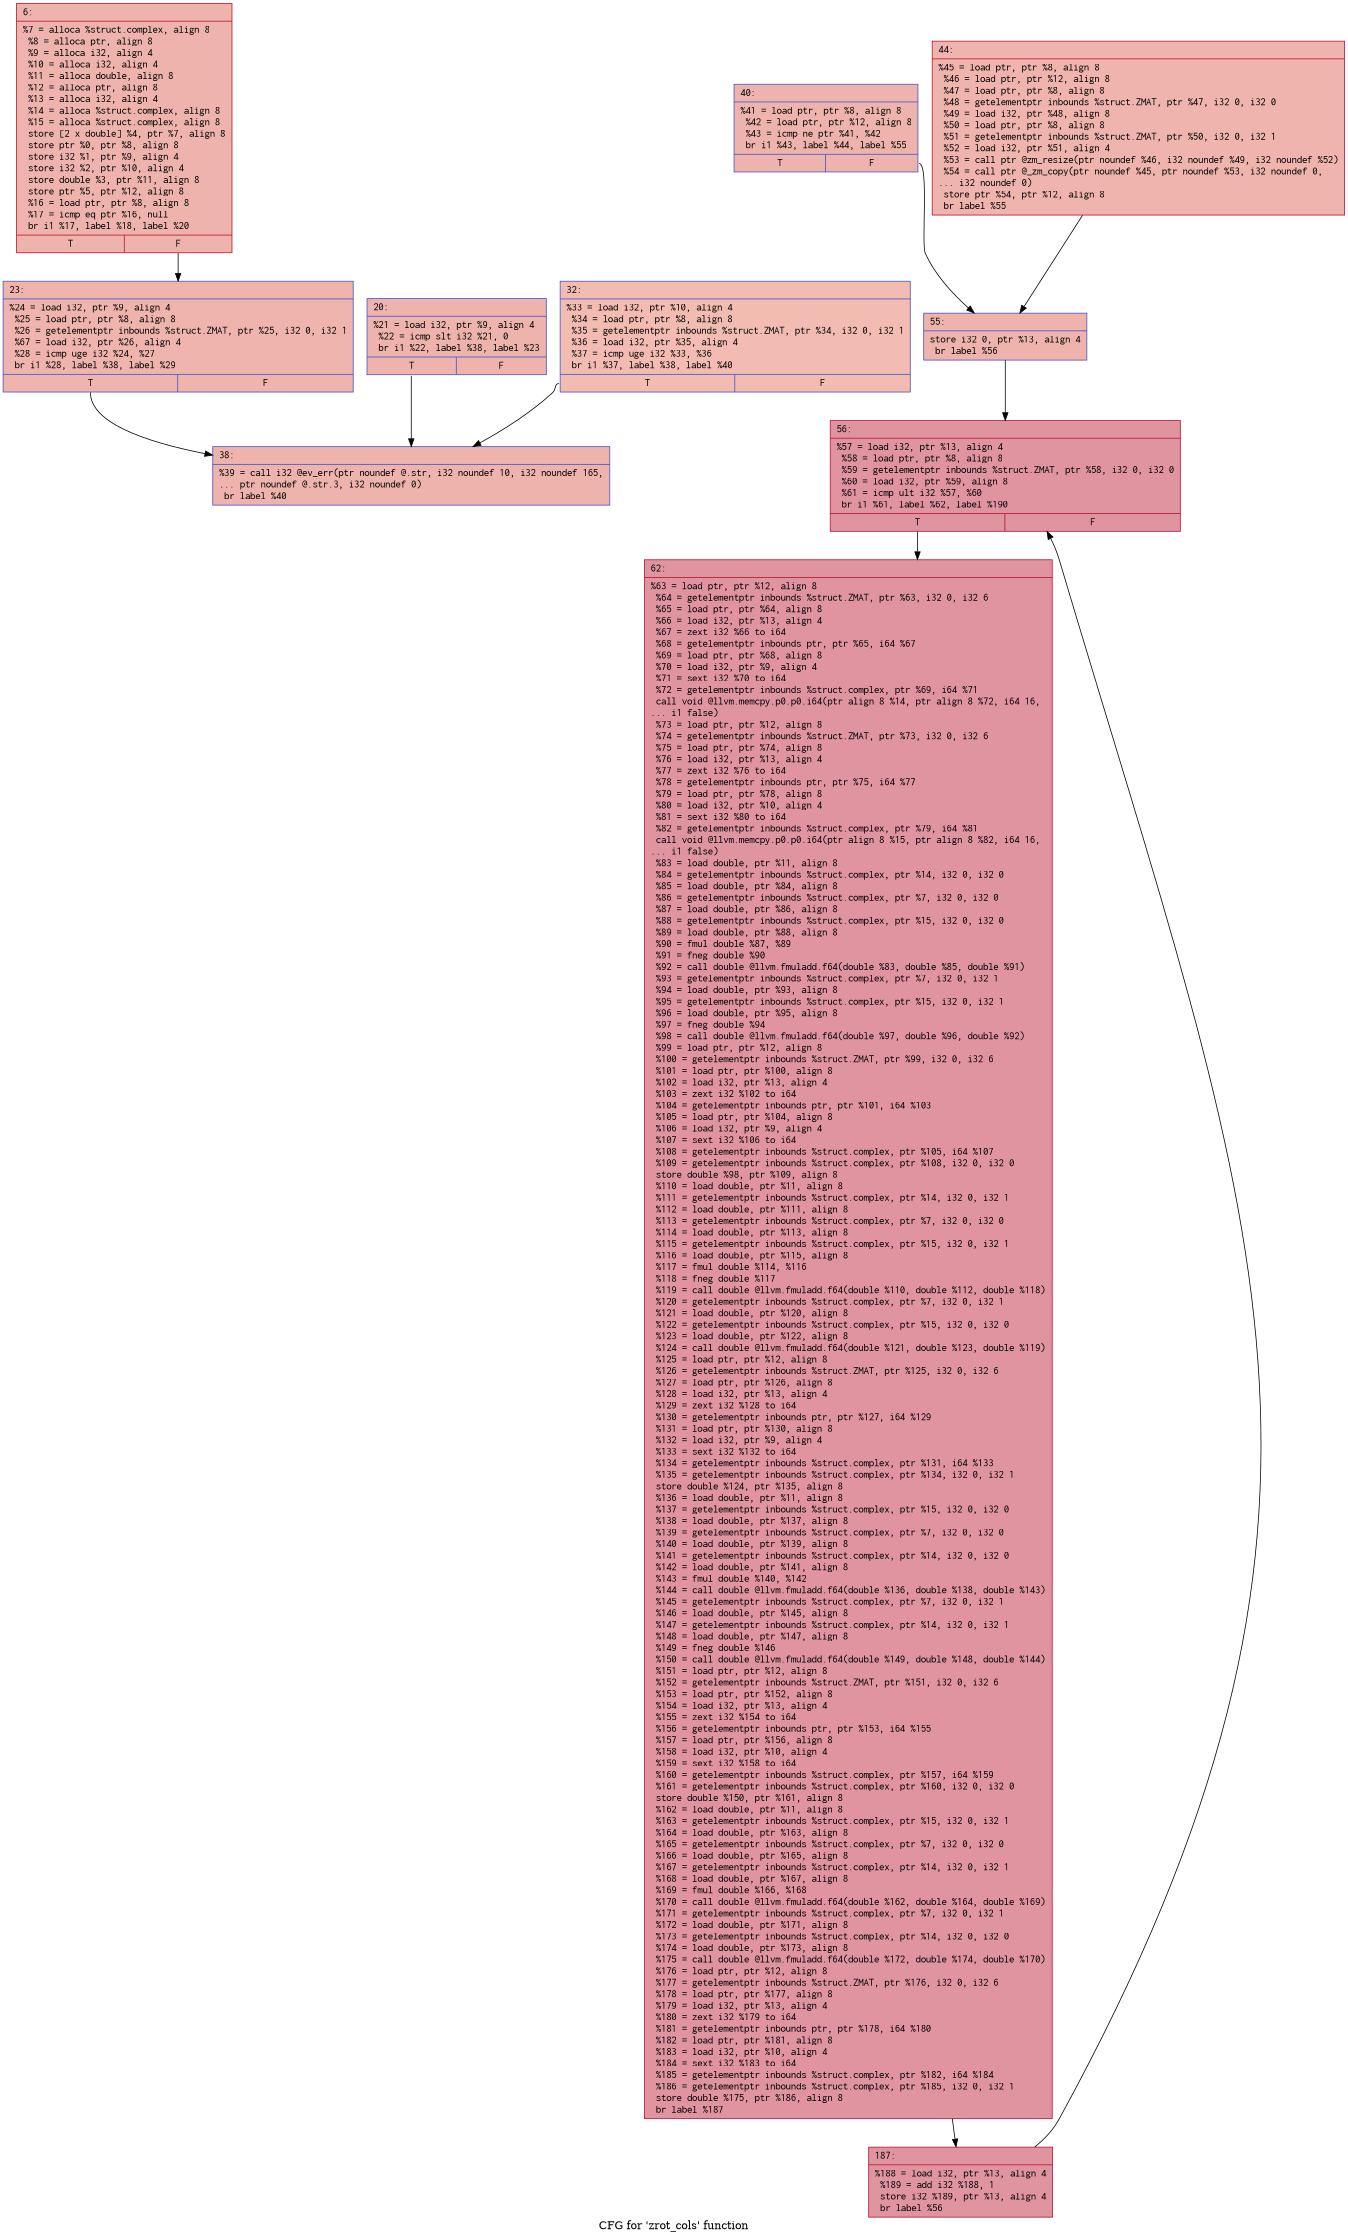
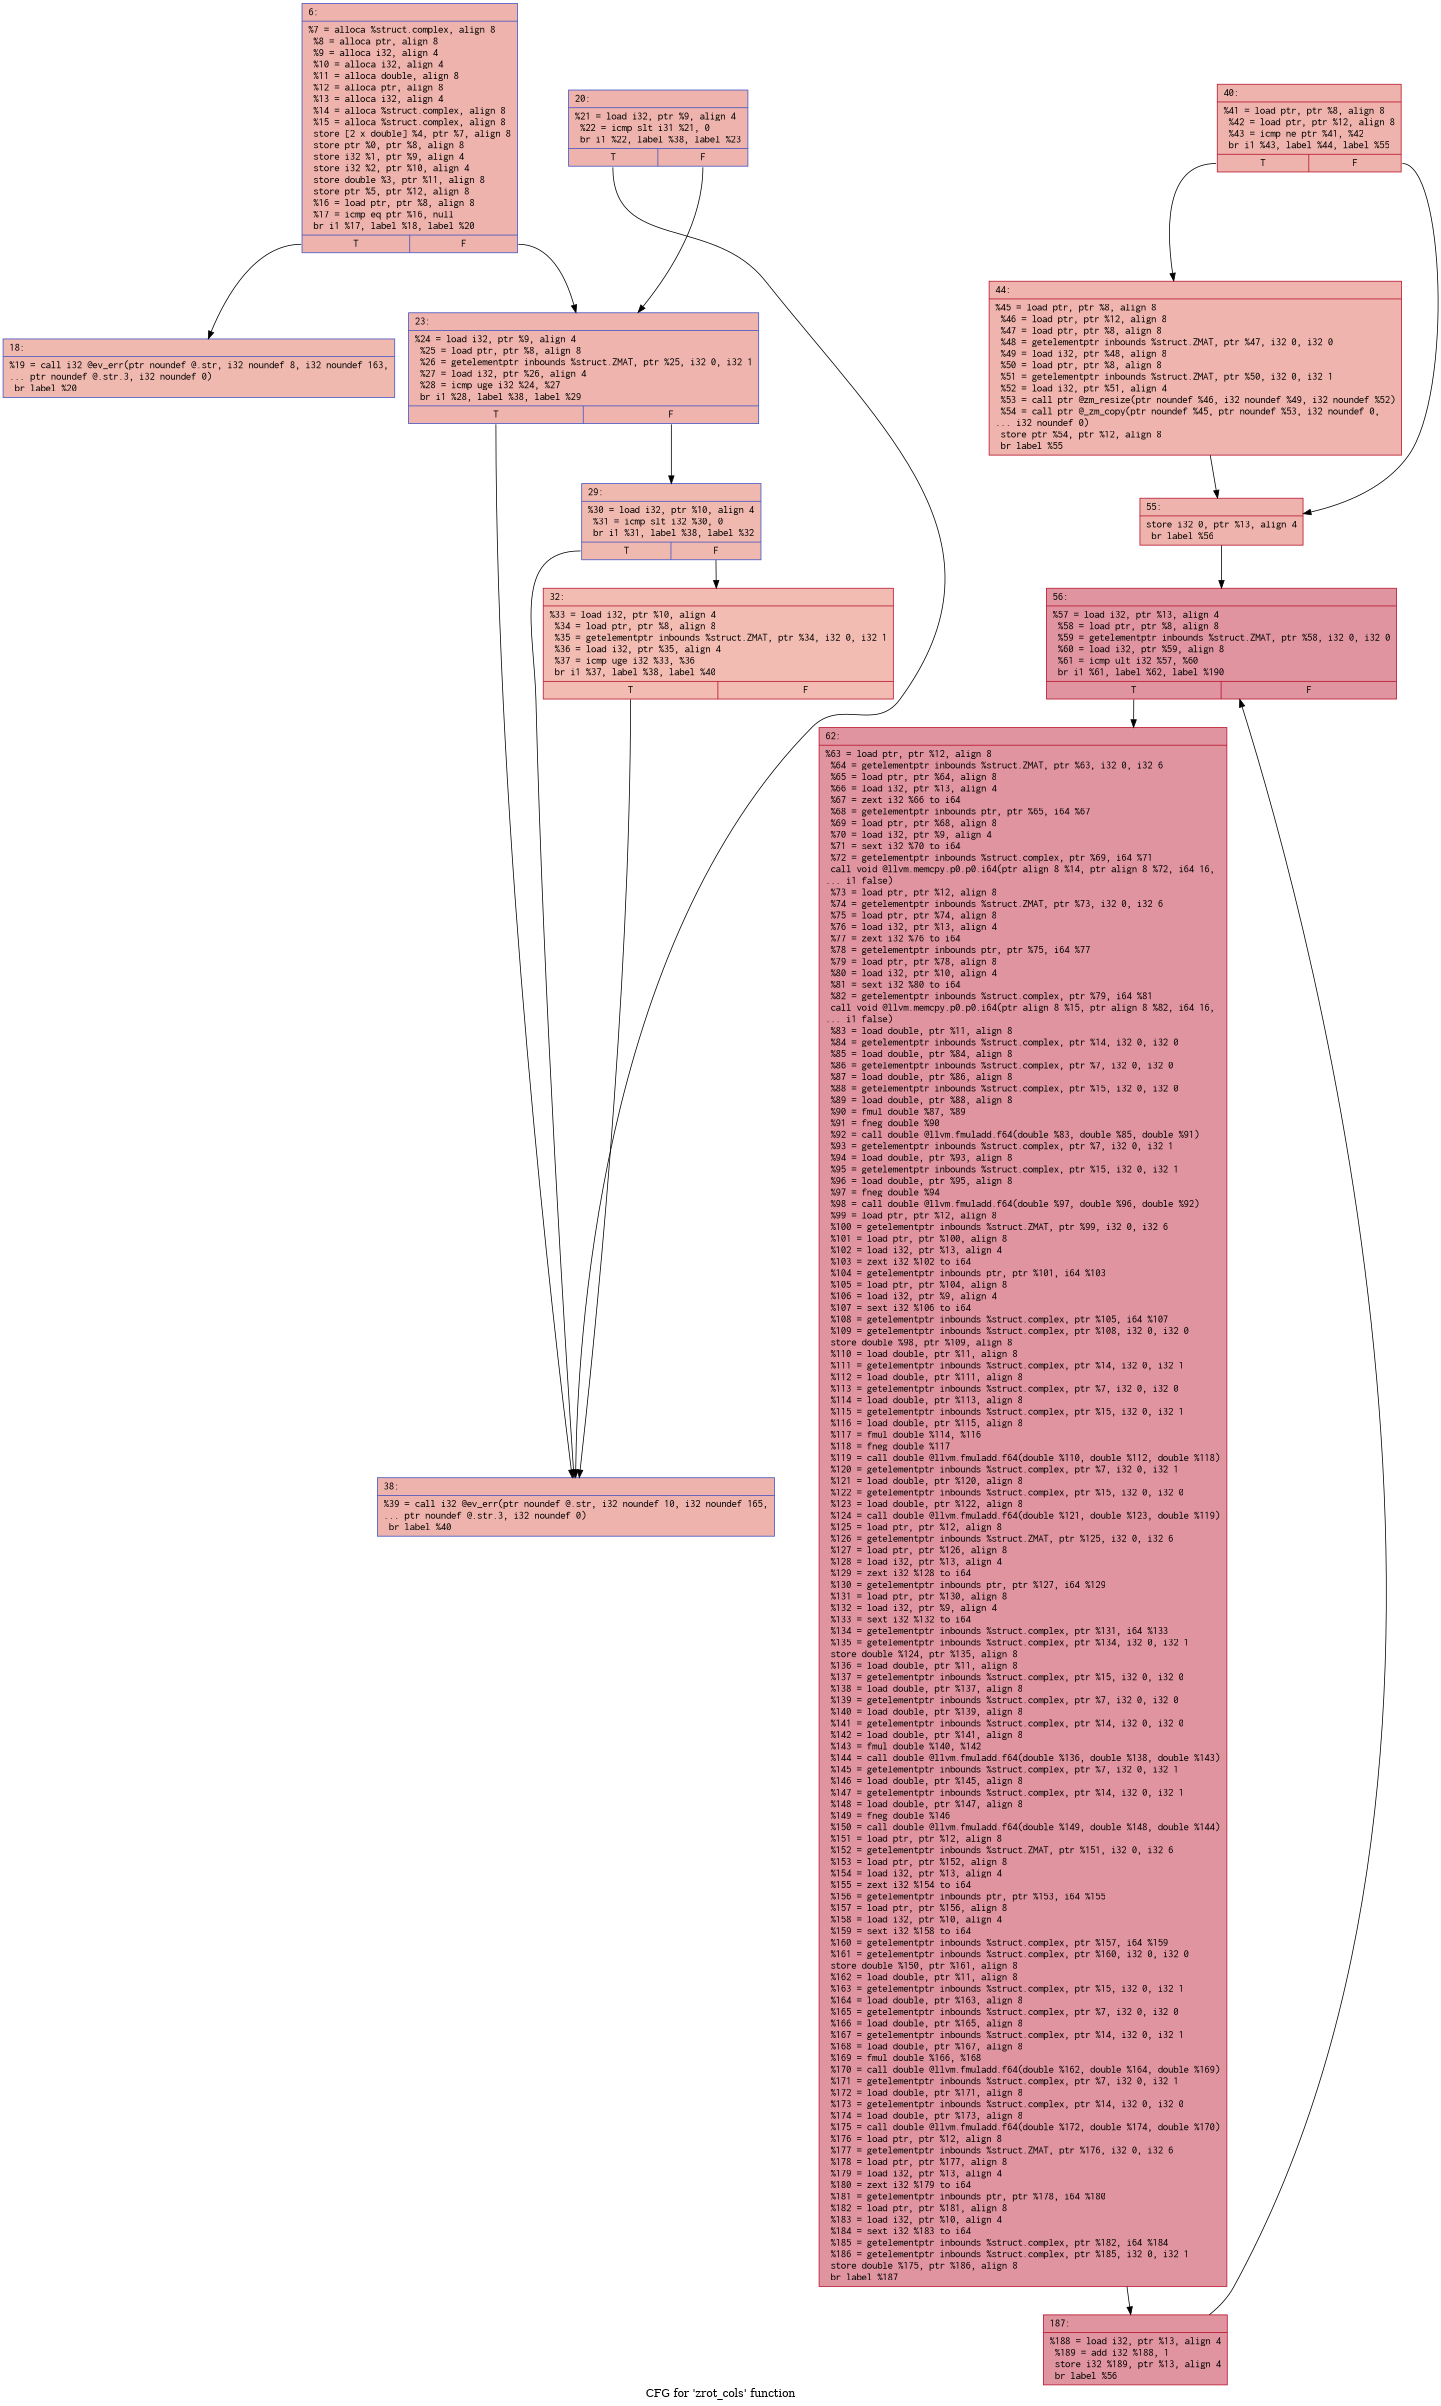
node "6:": color #b70d28ff -> #3d50c3ff
node "40:": color #3d50c3ff -> #b70d28ff
edge "40:" -> "44:": added
edge "20:" -> "23:": added
node "20:": text "%22 = icmp slt i32 %21, 0" -> "%22 = icmp slt i31 %21, 0"
node "32:": color #3d50c3ff -> #b70d28ff
node "55:": color #3d50c3ff -> #b70d28ff
node "23:": text "%67 = load i32, ptr %26, align 4" -> "%27 = load i32, ptr %26, align 4"
node "18:": added
node "29:": added
